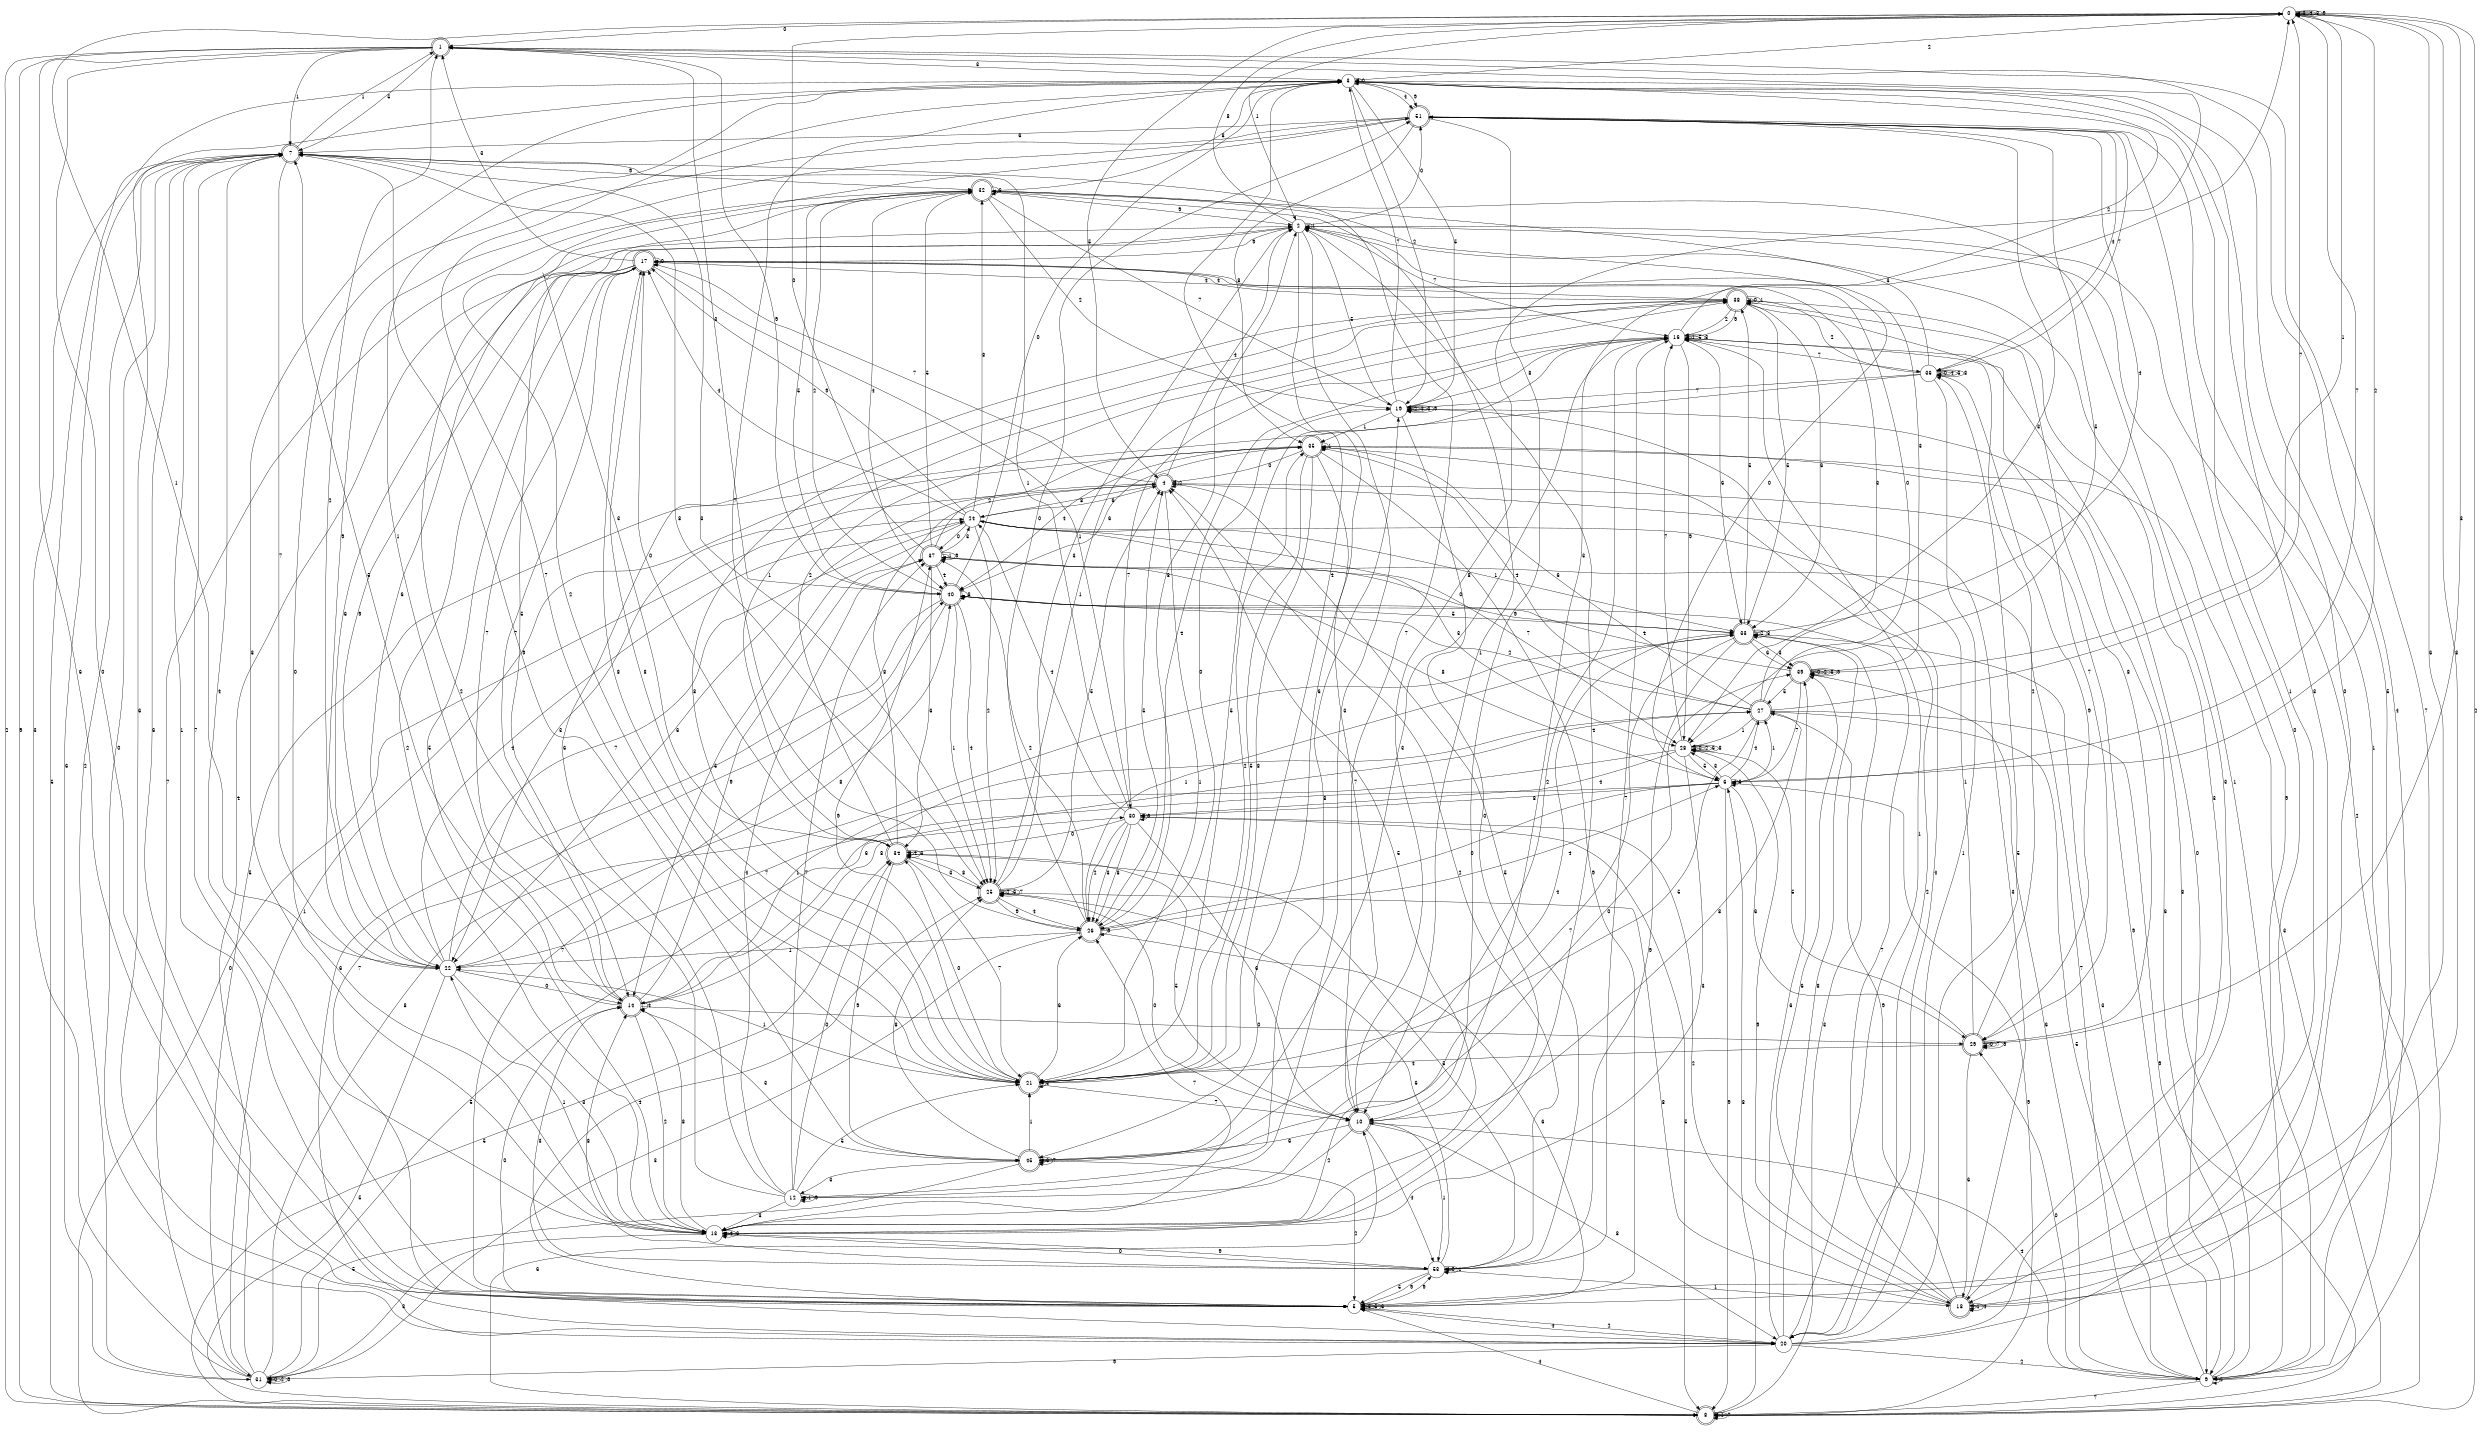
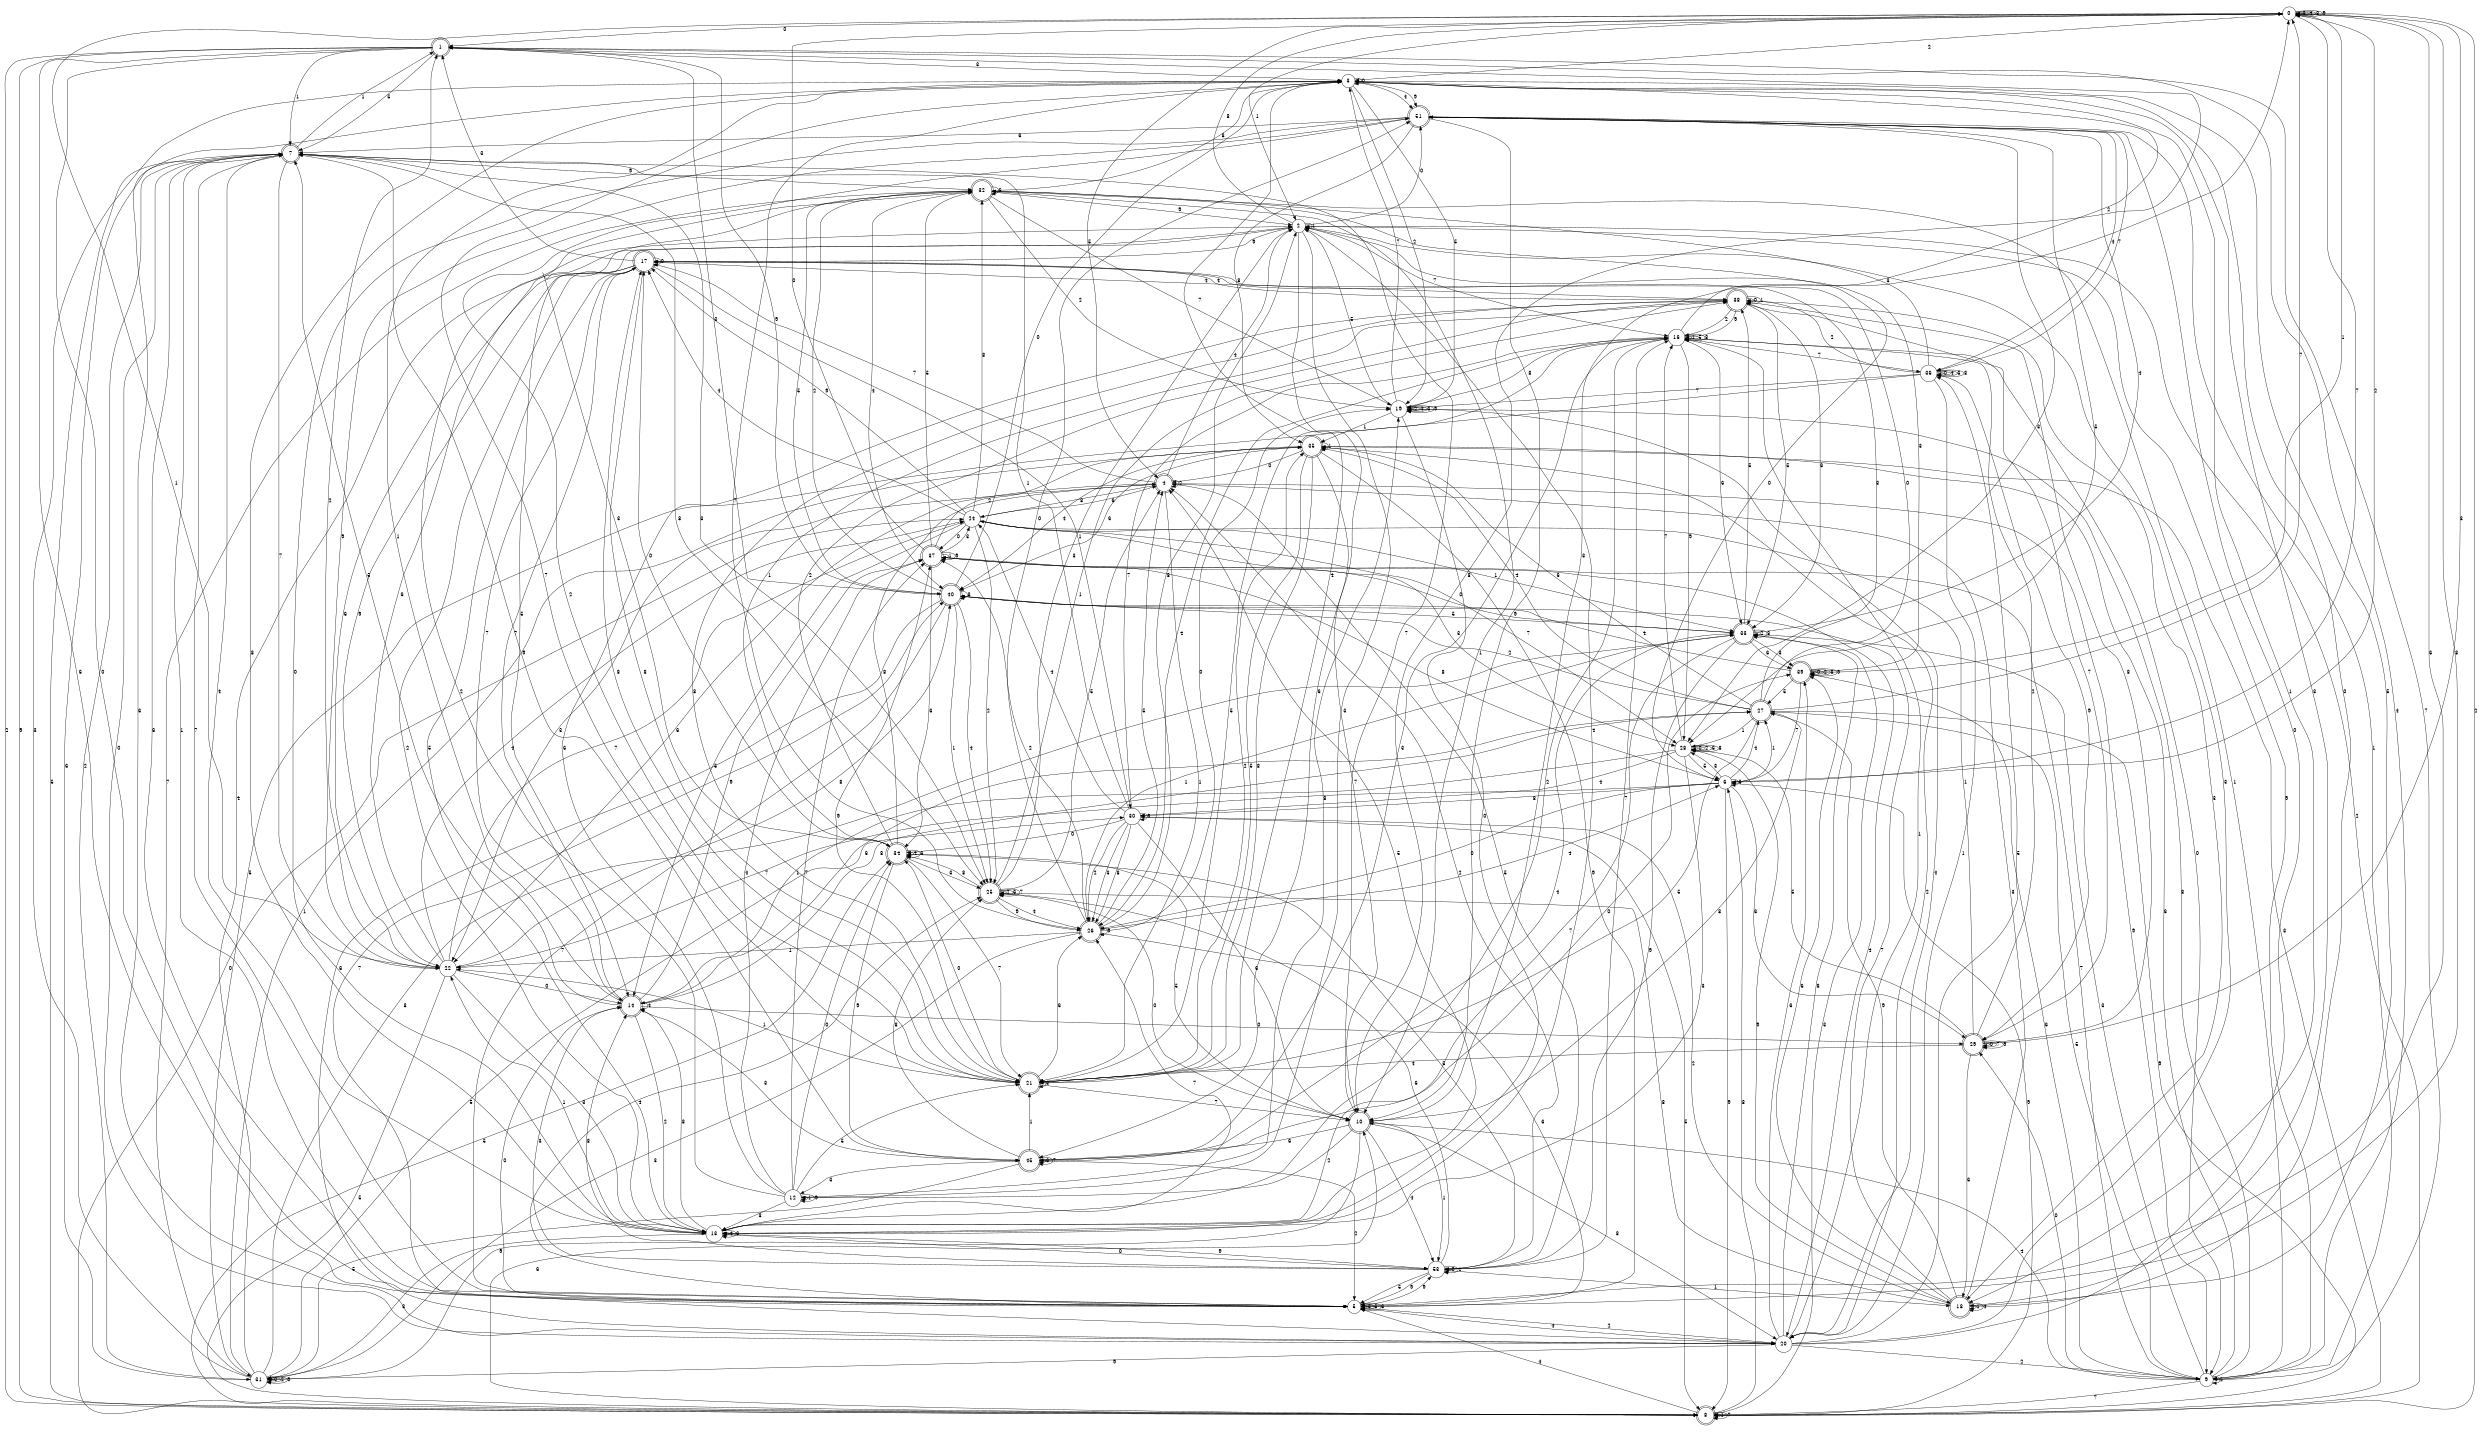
edge "37" -> "40": now "37" -> "20"
edge "10" -> "31": added, label "9"
